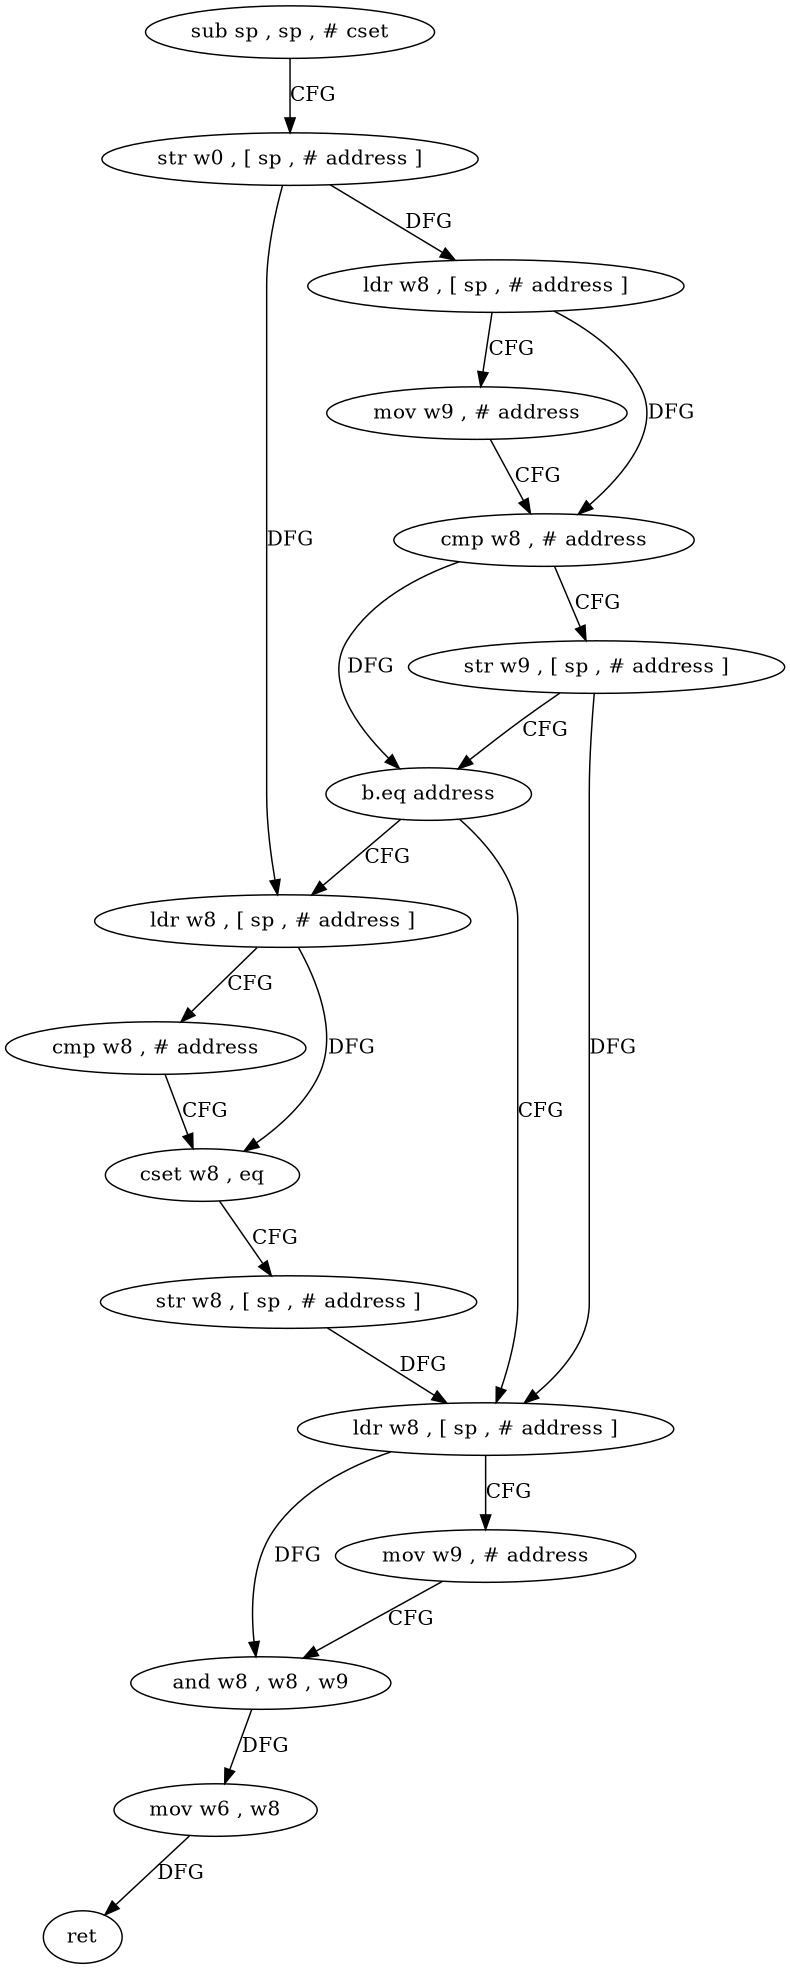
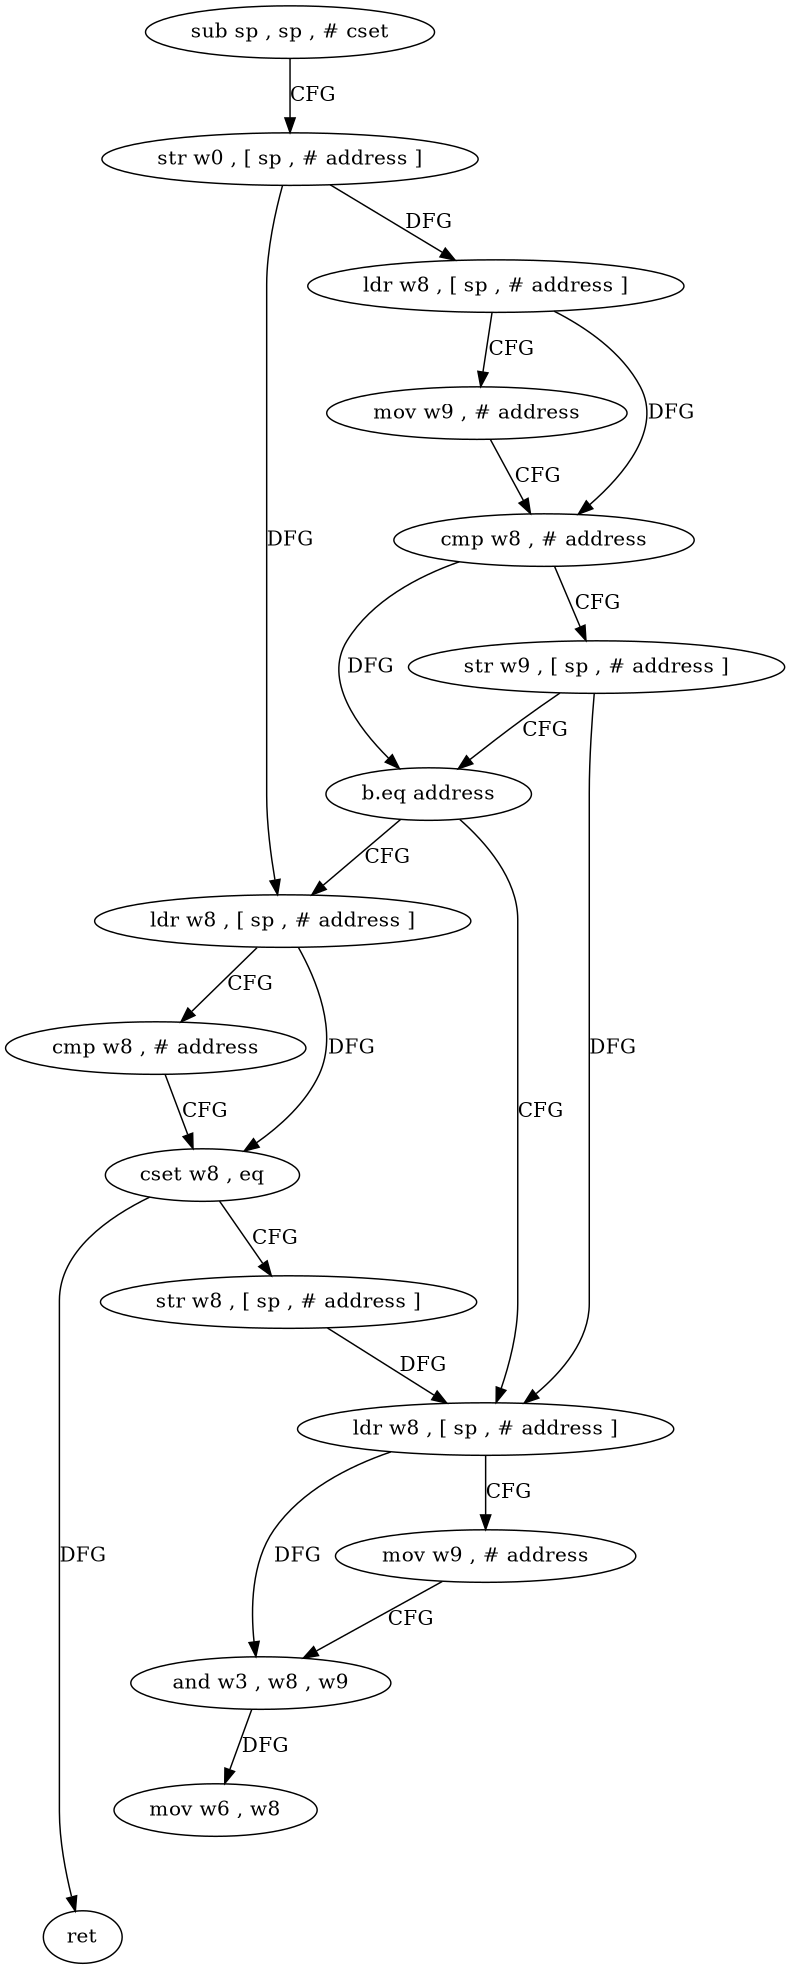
node "and w8 , w8 , w9": label "and w8 , w8 , w9" -> "and w3 , w8 , w9"
edge "mov w6 , w8" -> "ret": now "cset w8 , eq" -> "ret"
